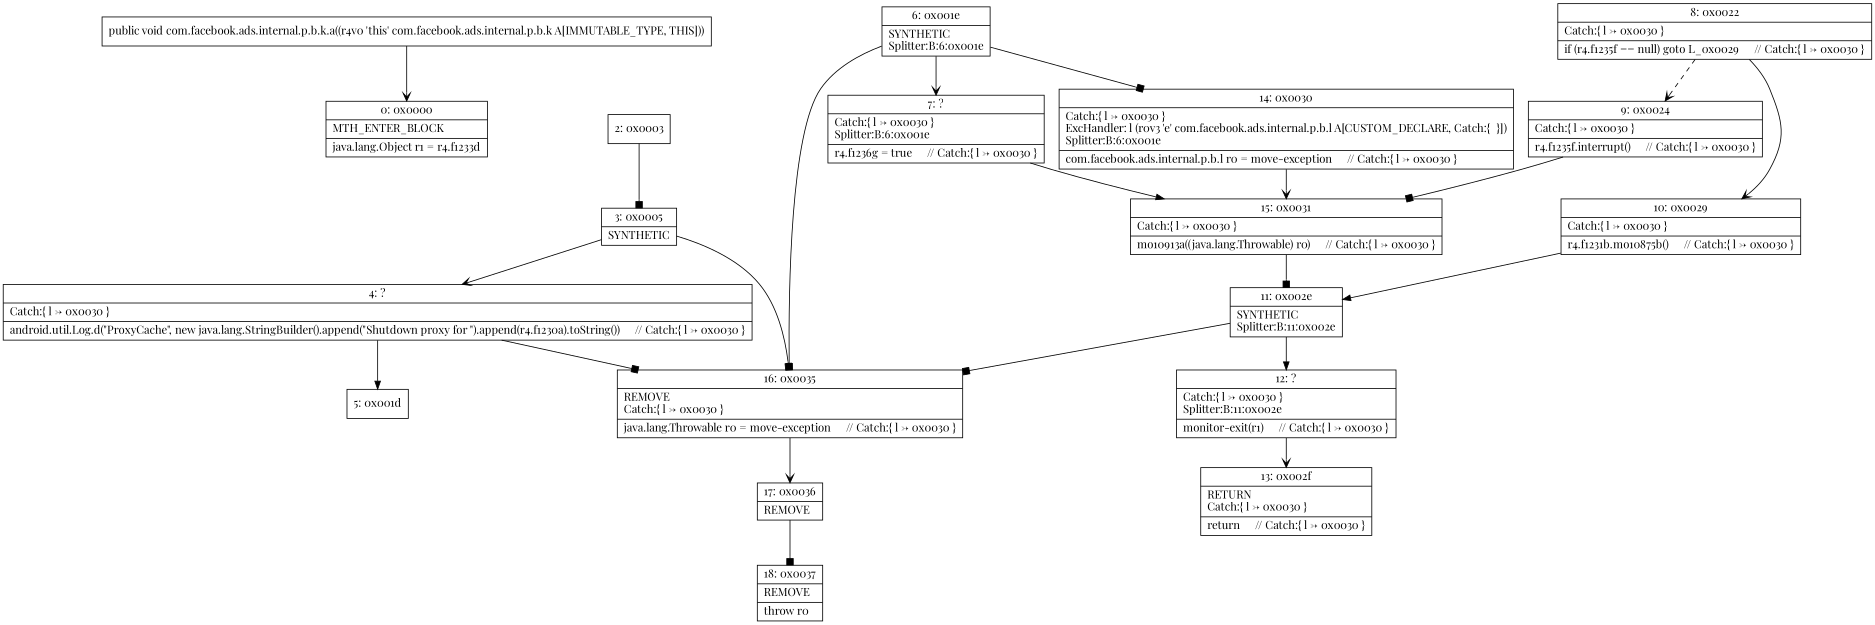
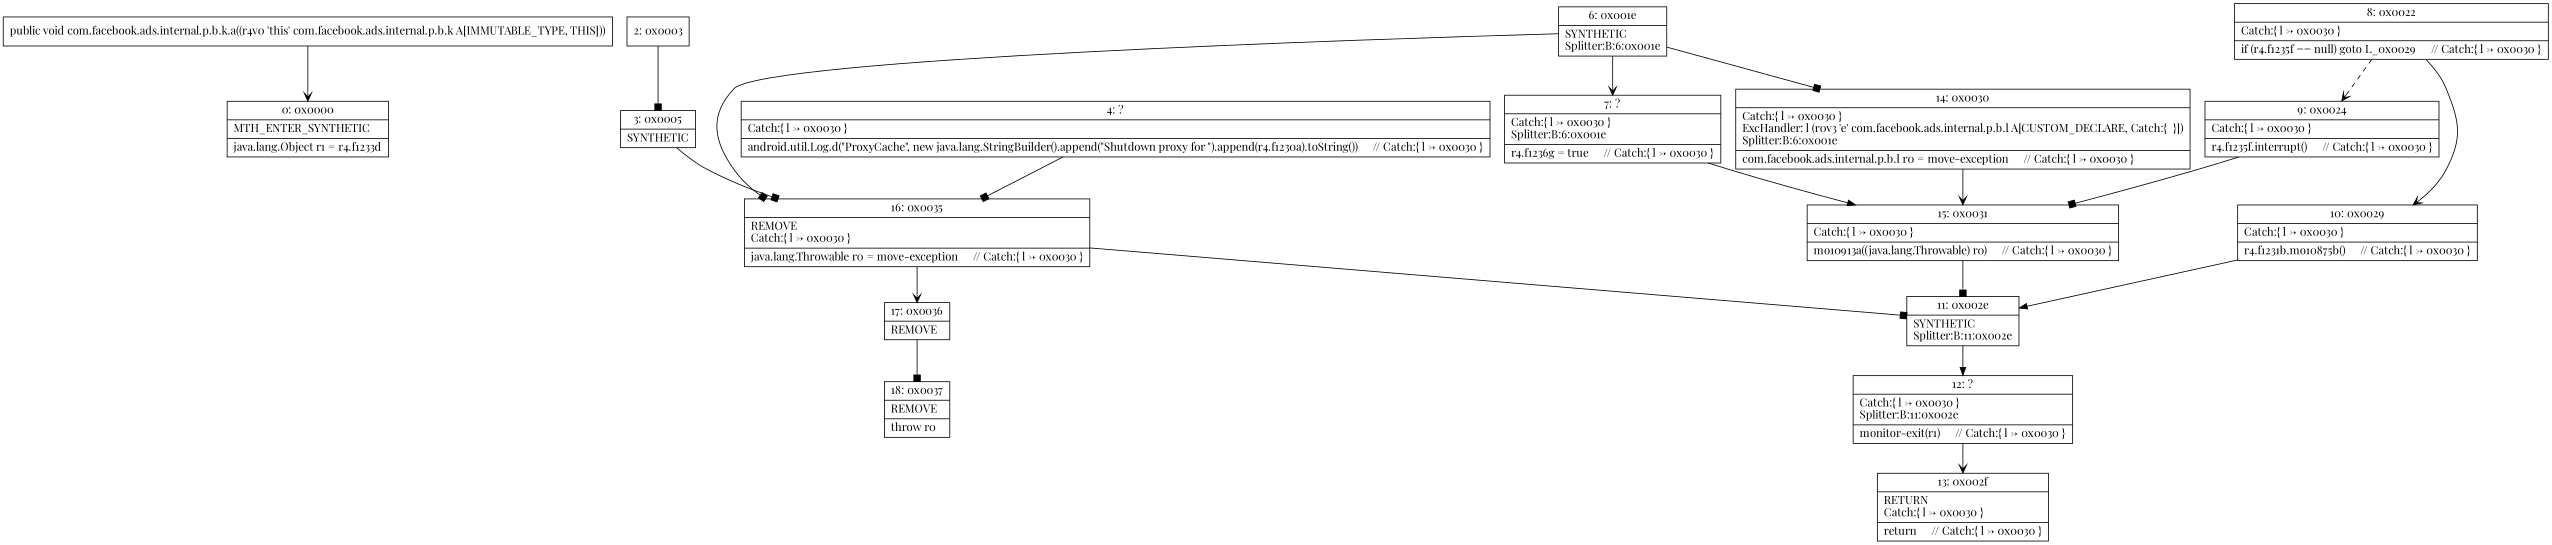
node "0: 0x0000": text "MTH_ENTER_BLOCK" -> "MTH_ENTER_SYNTHETIC"
edge "3: 0x0005" -> "4: ?": removed
edge "11: 0x002e" -> "16: 0x0035": reversed
node "5: 0x001d": removed
